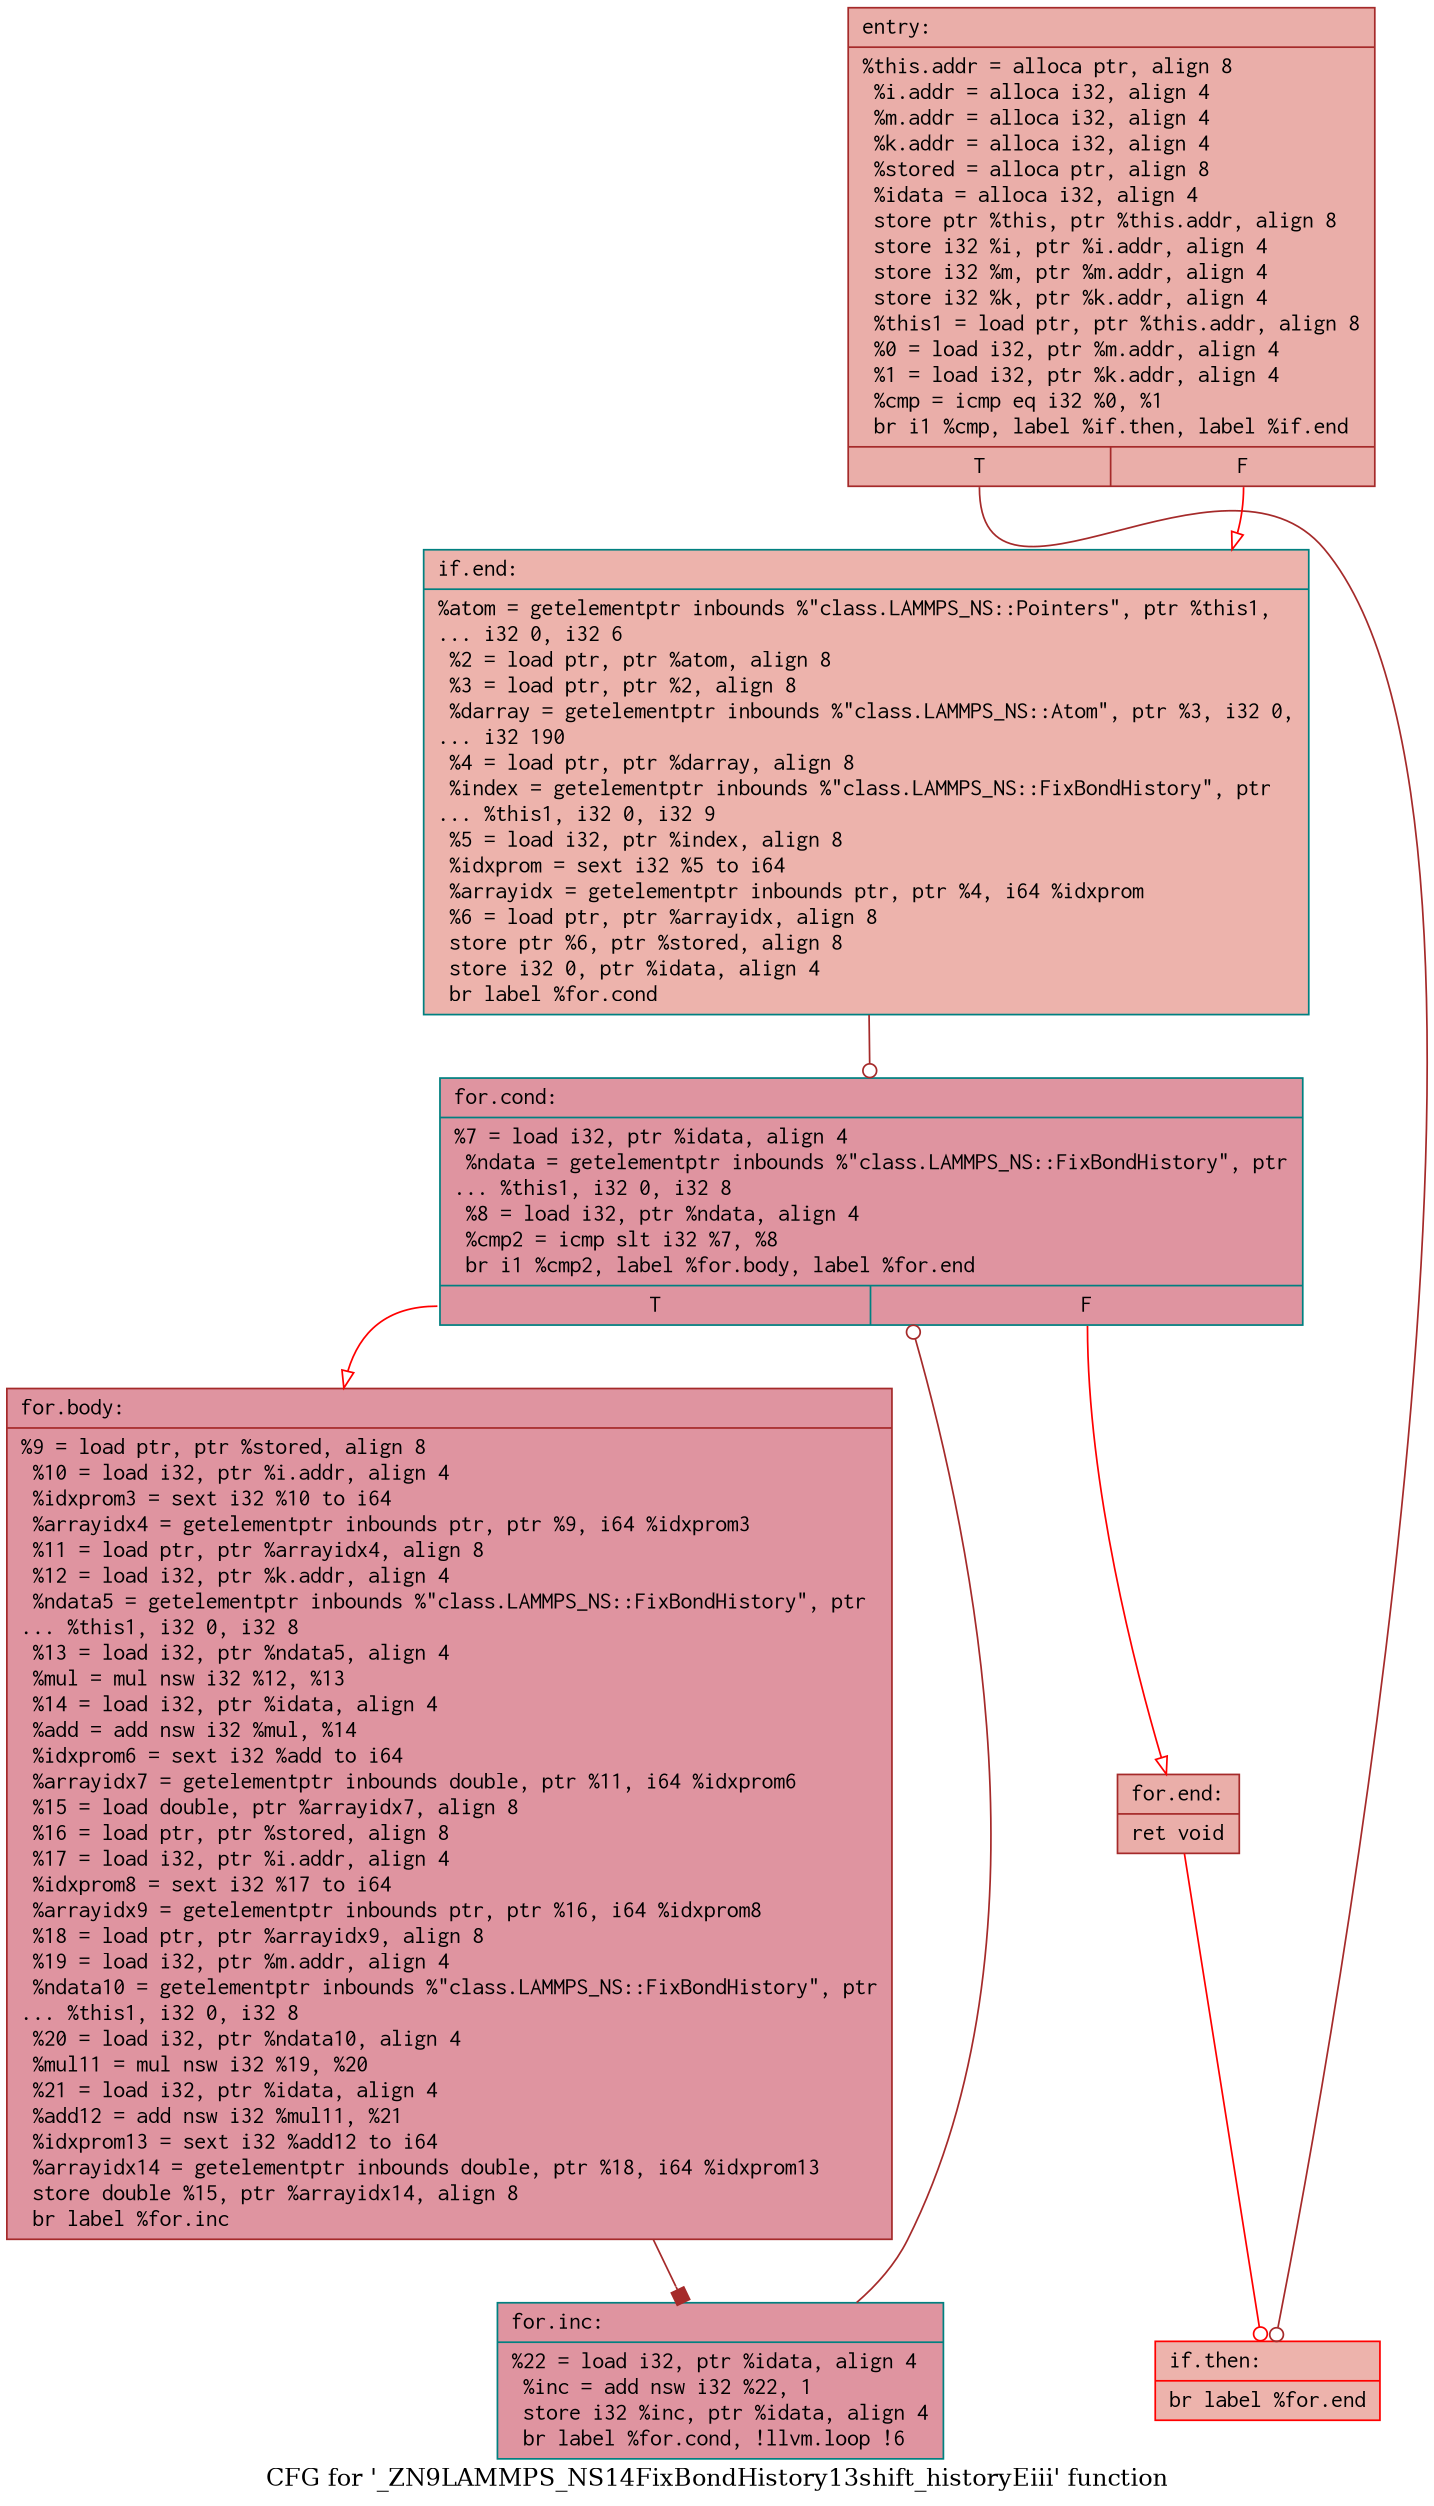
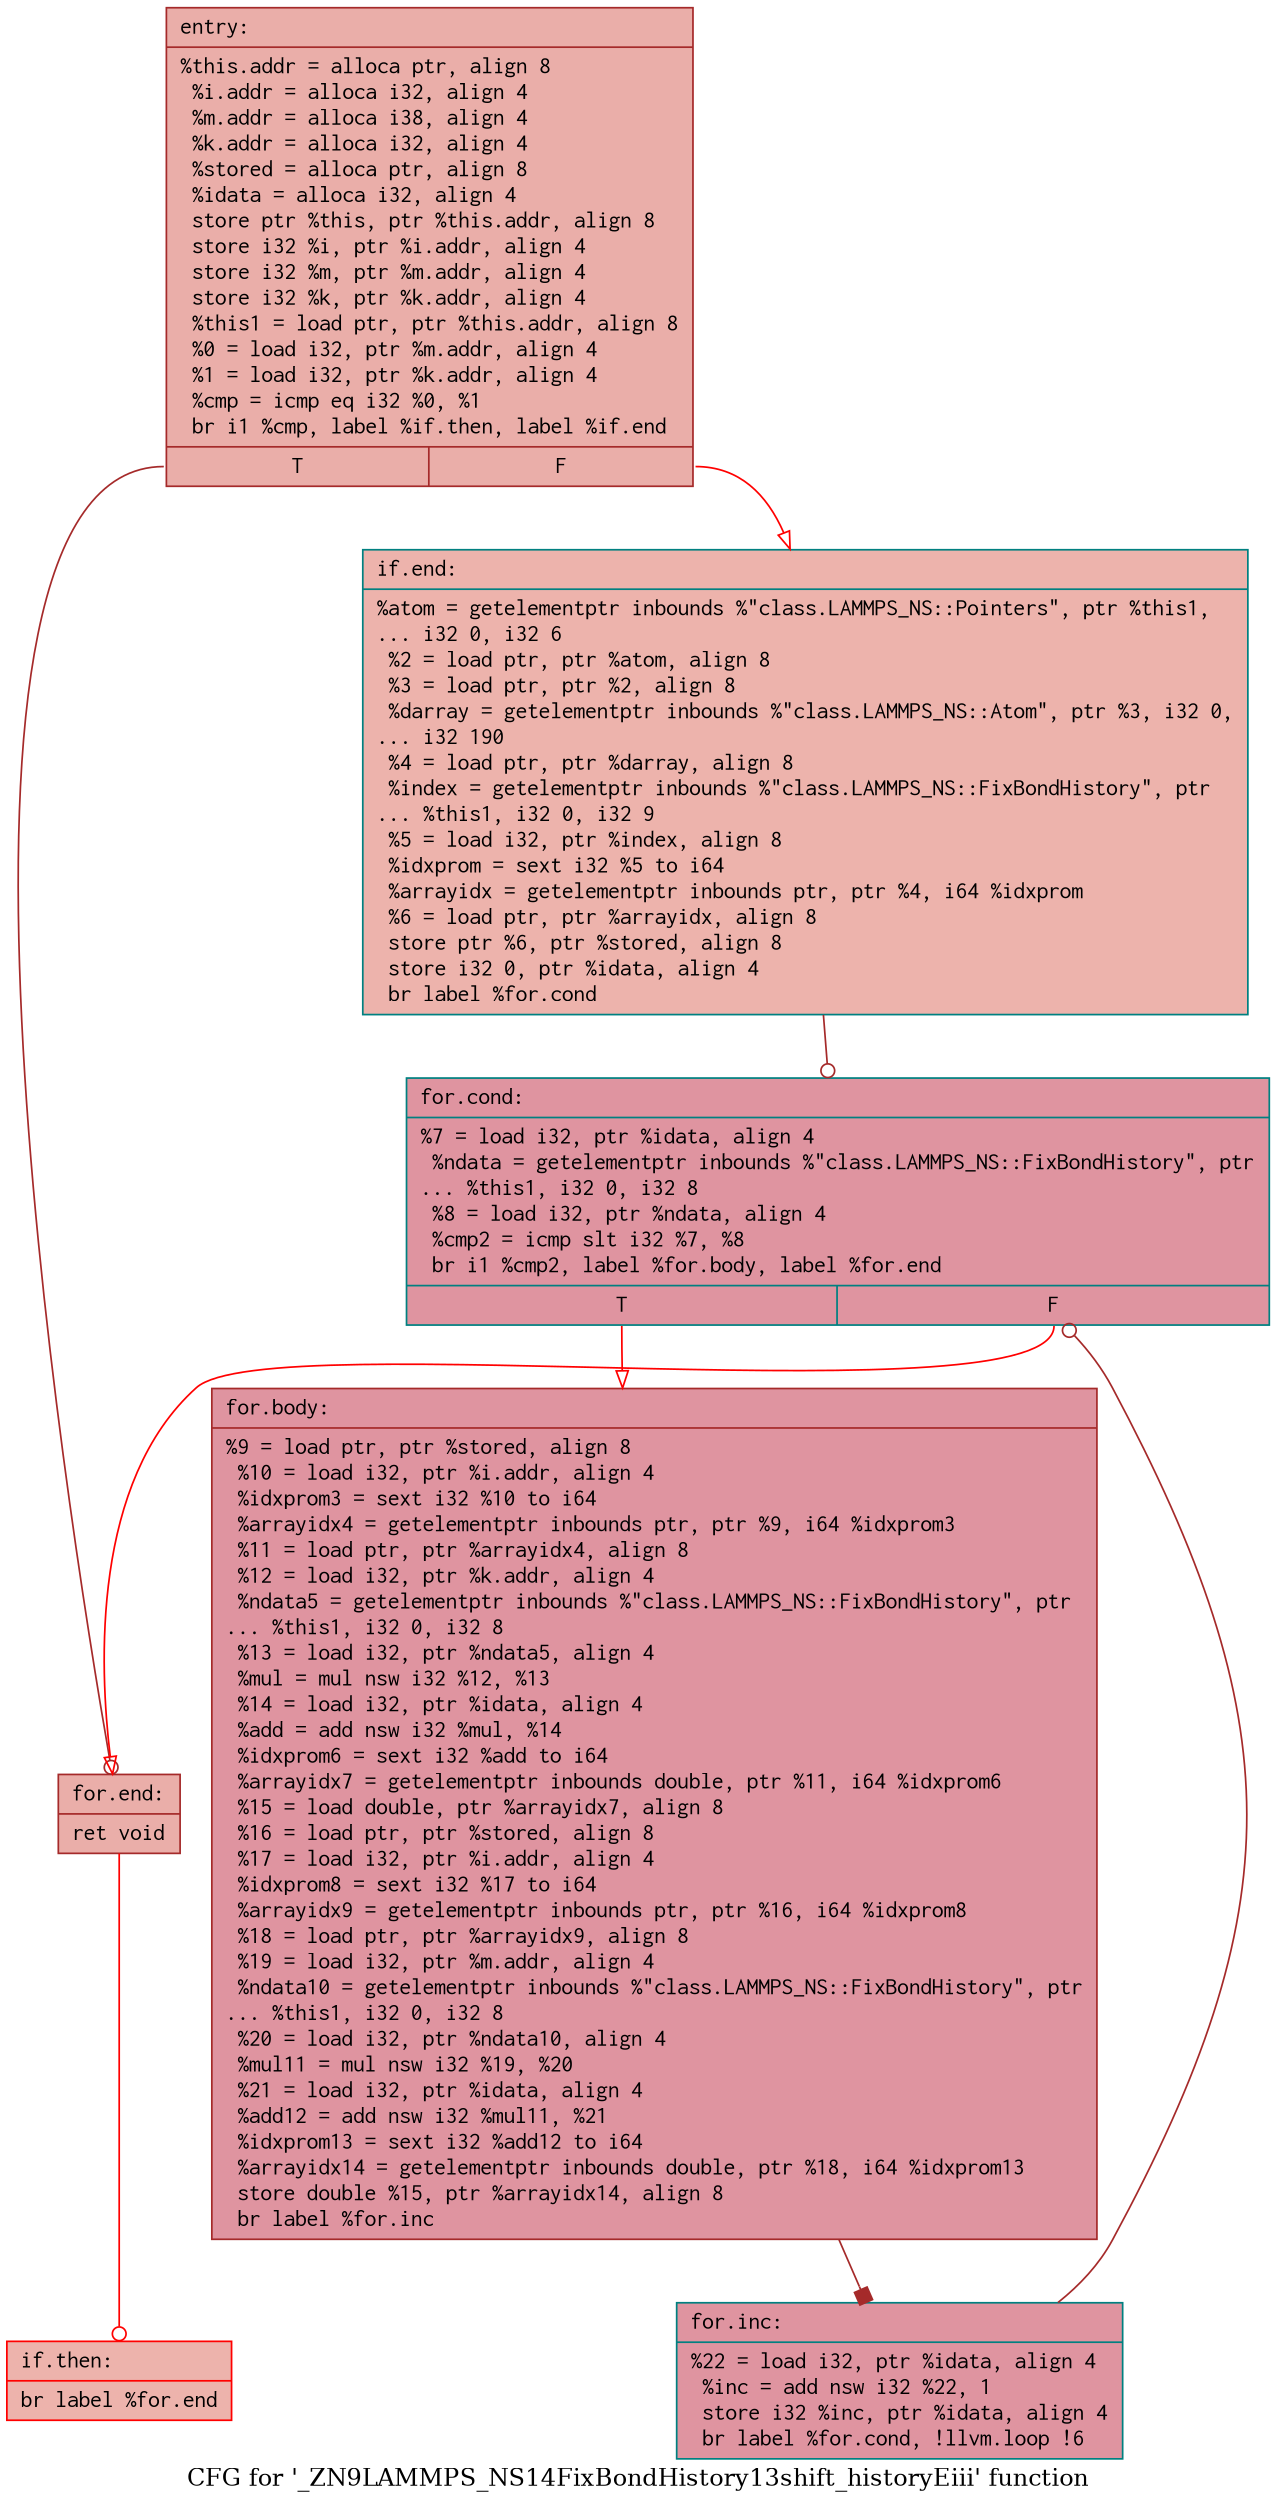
node "entry:": text "%m.addr = alloca i32, align 4" -> "%m.addr = alloca i38, align 4"
edge "entry:" -> "if.then:": now "entry:" -> "for.end:"
